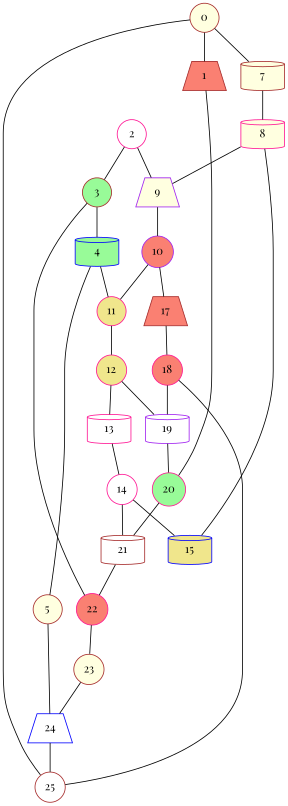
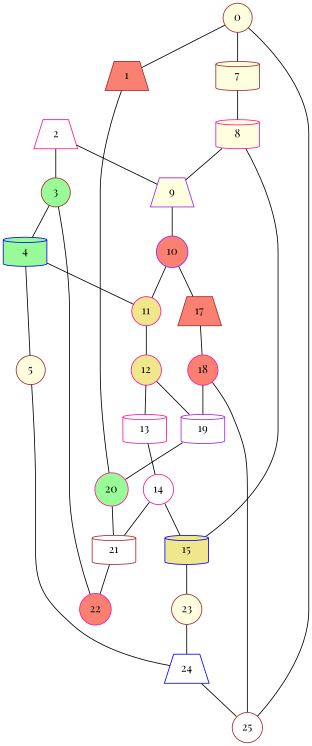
node "2": shape circle -> trapezium
edge "22" -- "23": now "15" -- "23"
